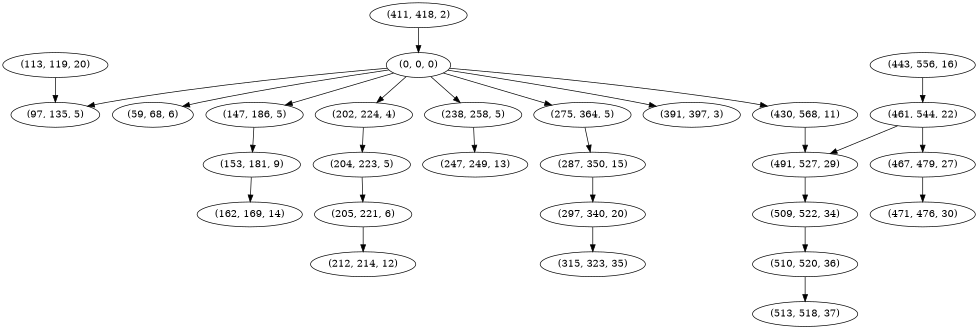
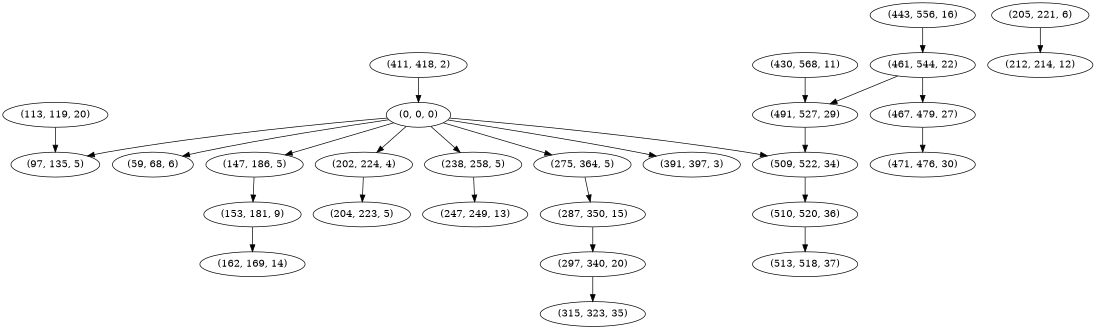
edge "(0, 0, 0)" -> "(430, 568, 11)": now "(0, 0, 0)" -> "(509, 522, 34)"
edge "(204, 223, 5)" -> "(205, 221, 6)": removed
